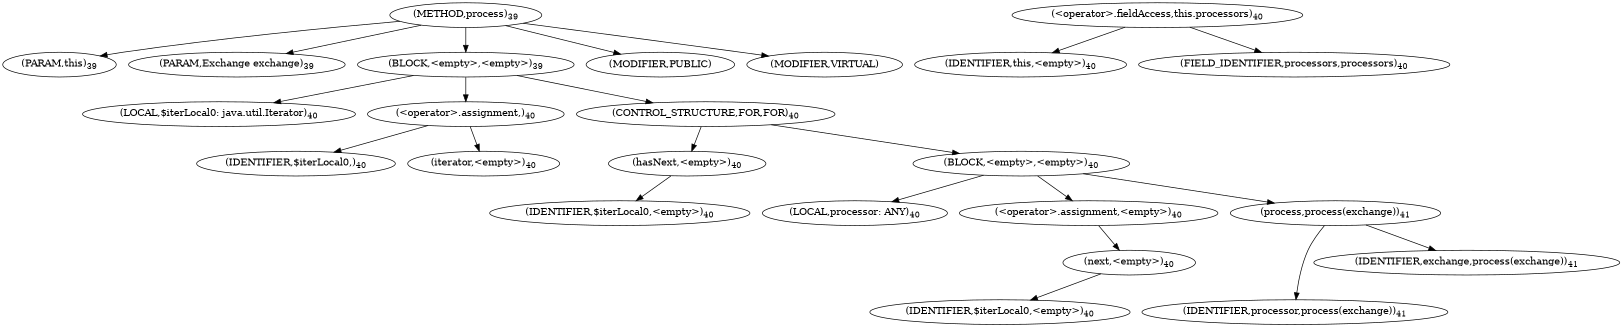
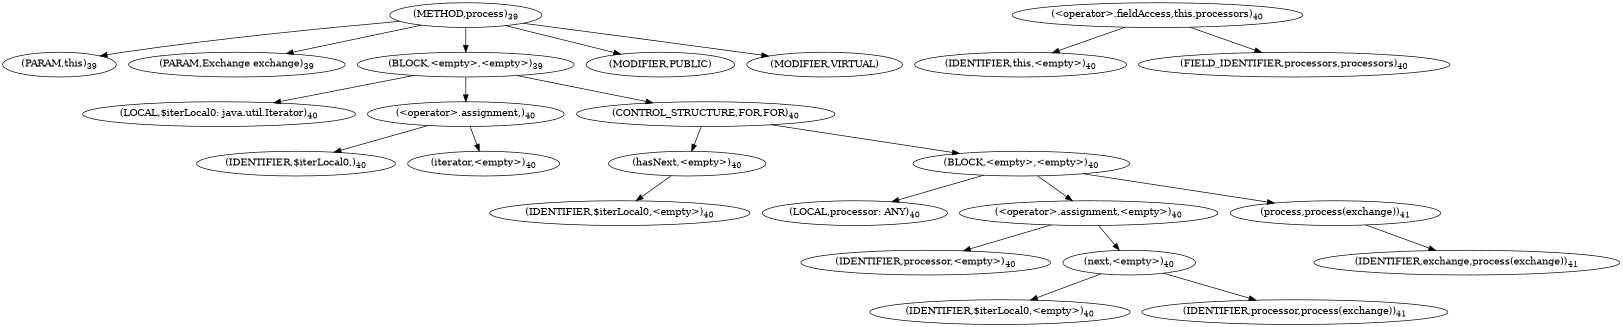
edge "(process,process(exchange))" -> "(IDENTIFIER,processor,process(exchange))": now "(next,<empty>)" -> "(IDENTIFIER,processor,process(exchange))"
node "(IDENTIFIER,processor,<empty>)": added
